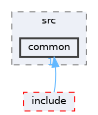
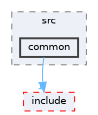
edge "include" -> "common": reversed
